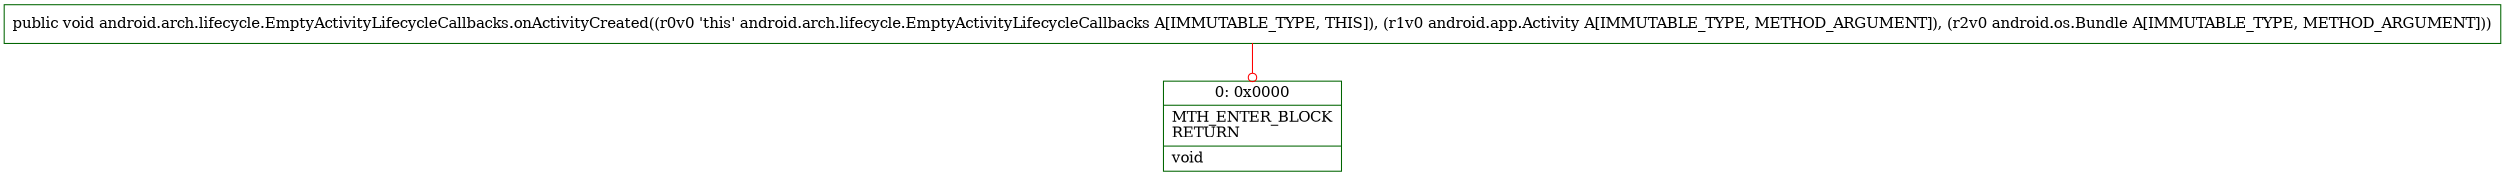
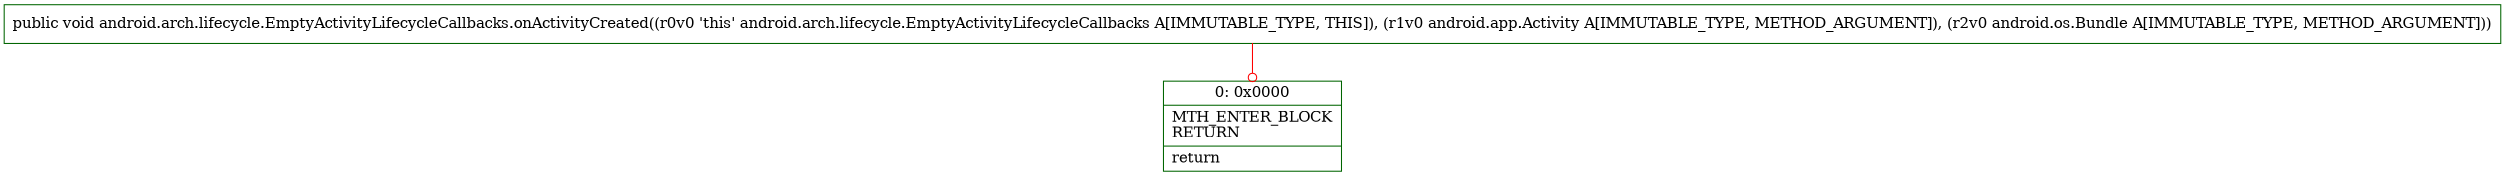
node "0: 0x0000": text "void" -> "return"
